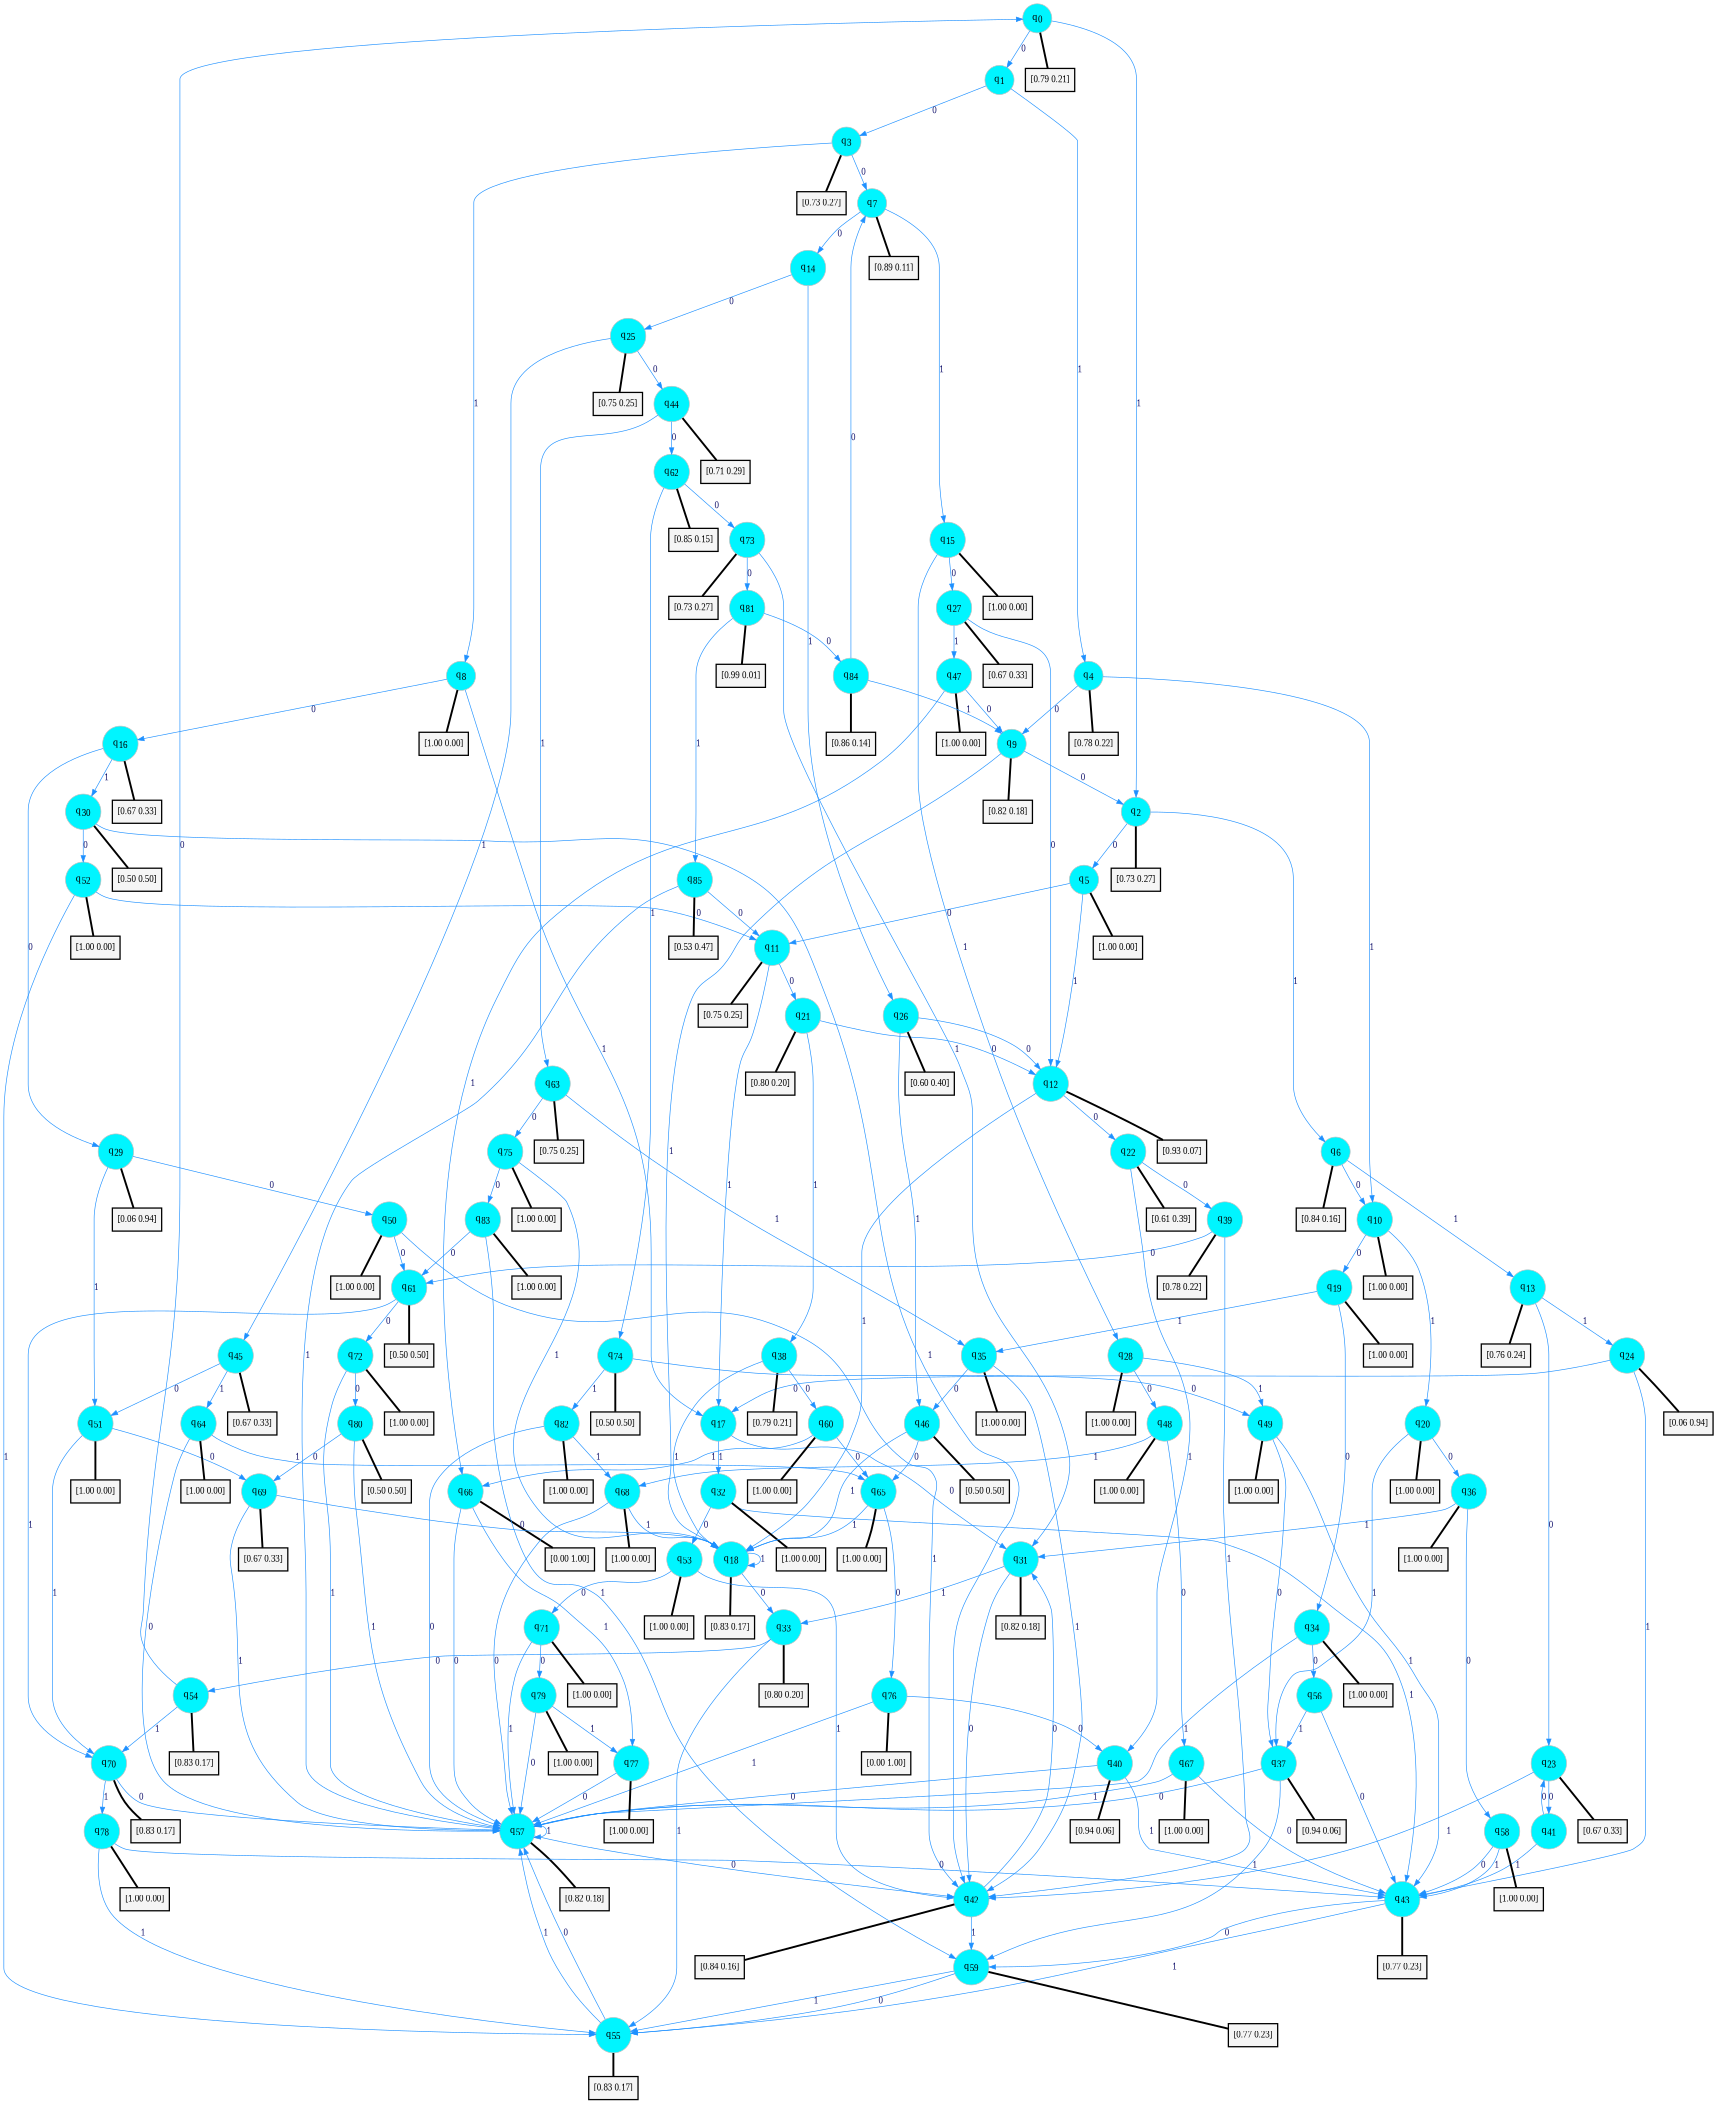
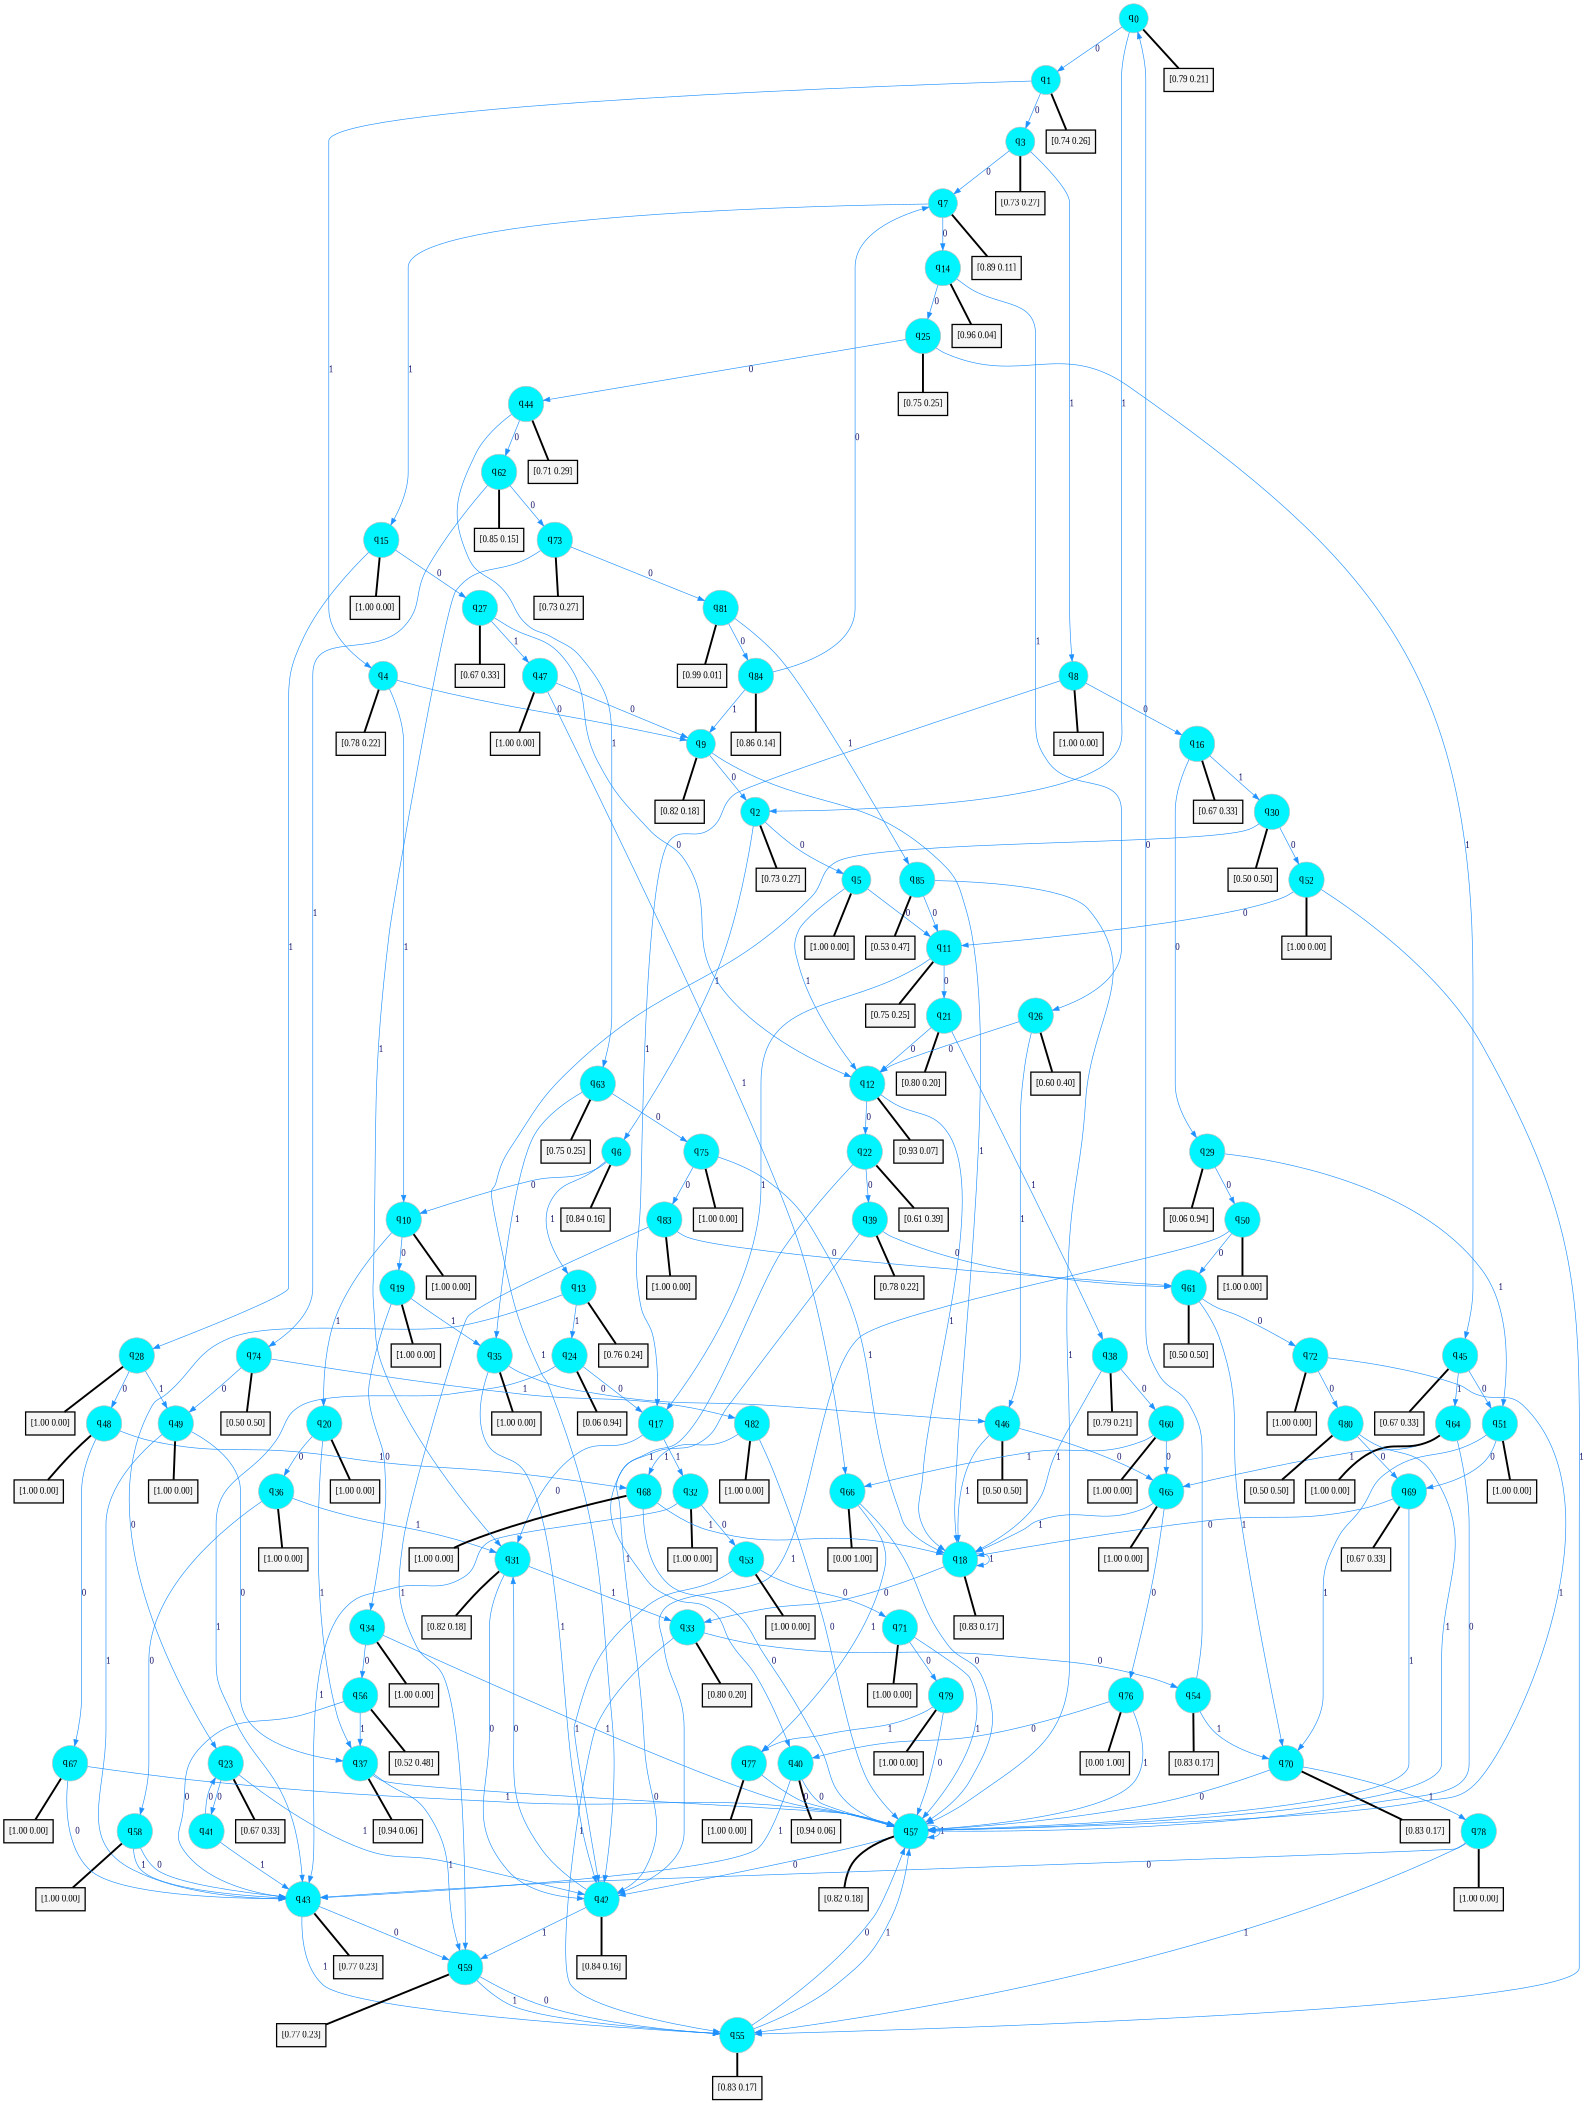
node "[0.74 0.26]": added
node "[0.96 0.04]": added
node "[0.52 0.48]": added
